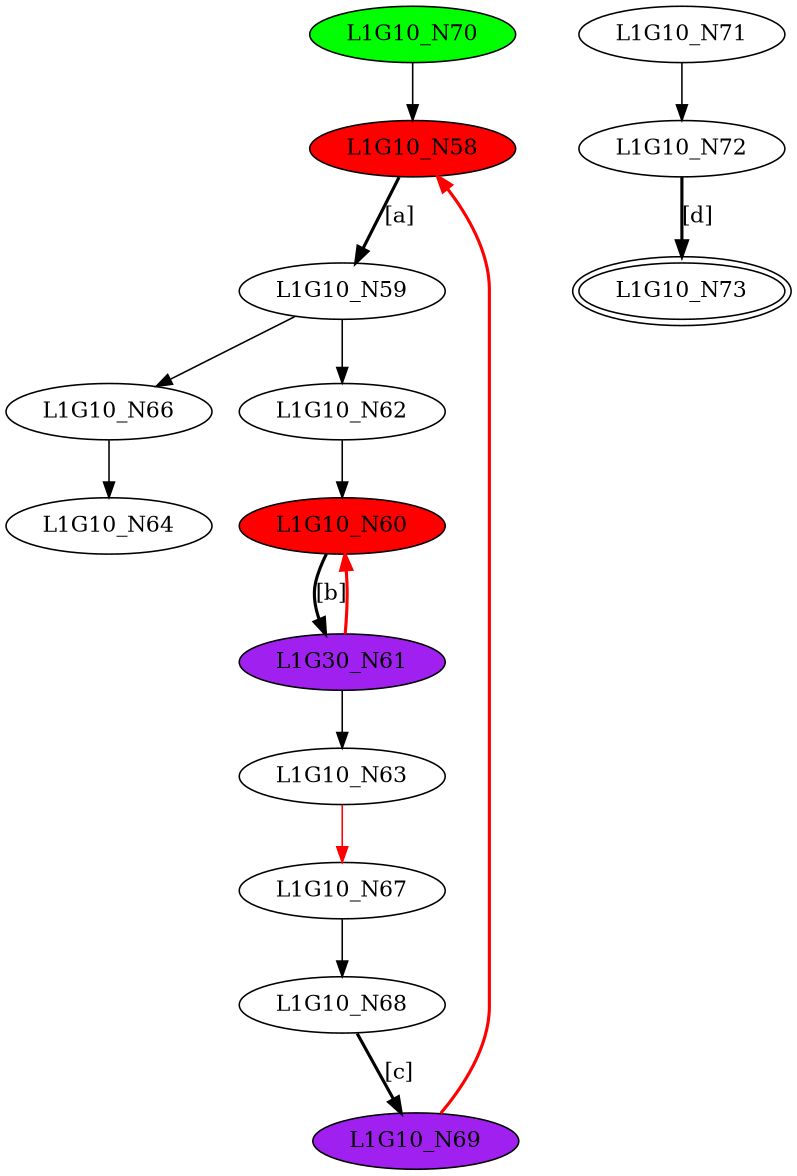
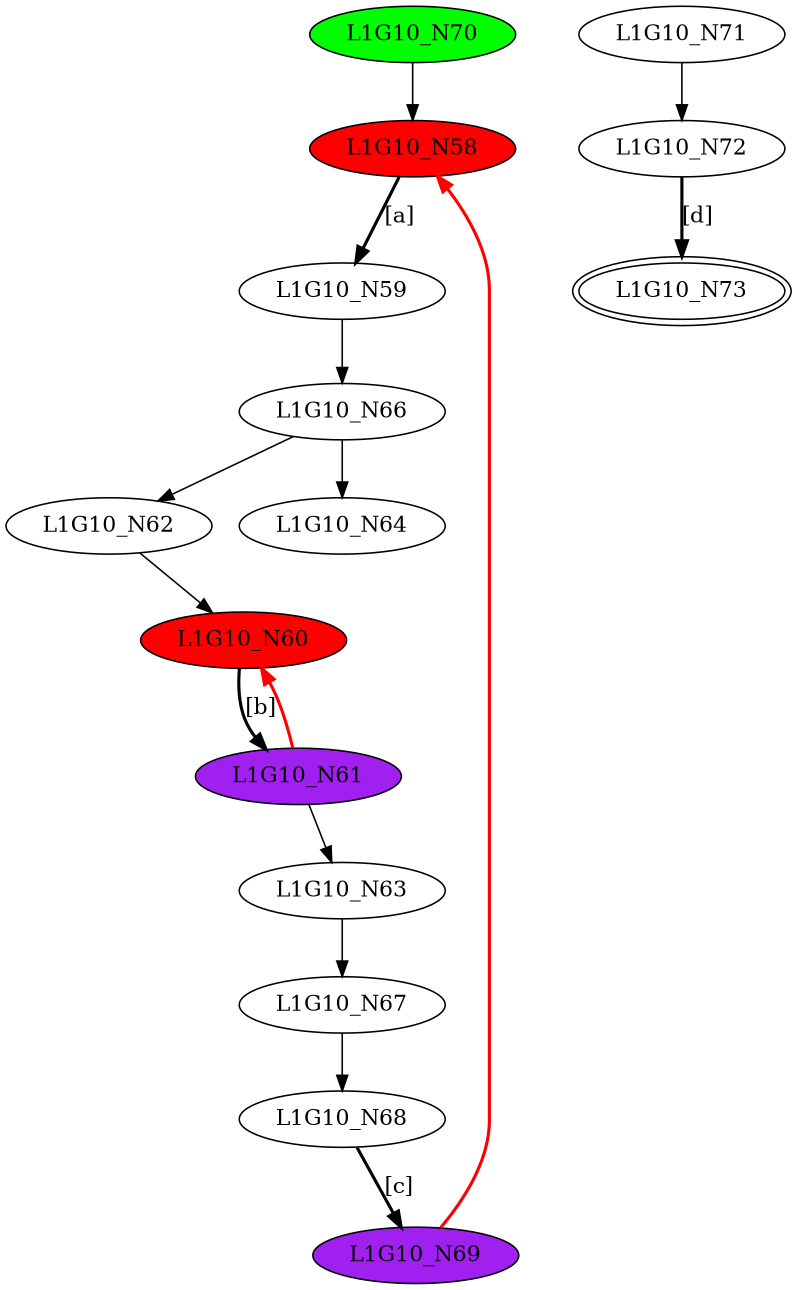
edge "L1G10_N59" -> "L1G10_N62": now "L1G10_N66" -> "L1G10_N62"
node "L1G30_N61": label "L1G30_N61" -> "L1G10_N61"
edge "L1G10_N63" -> "L1G10_N67": color red -> black
